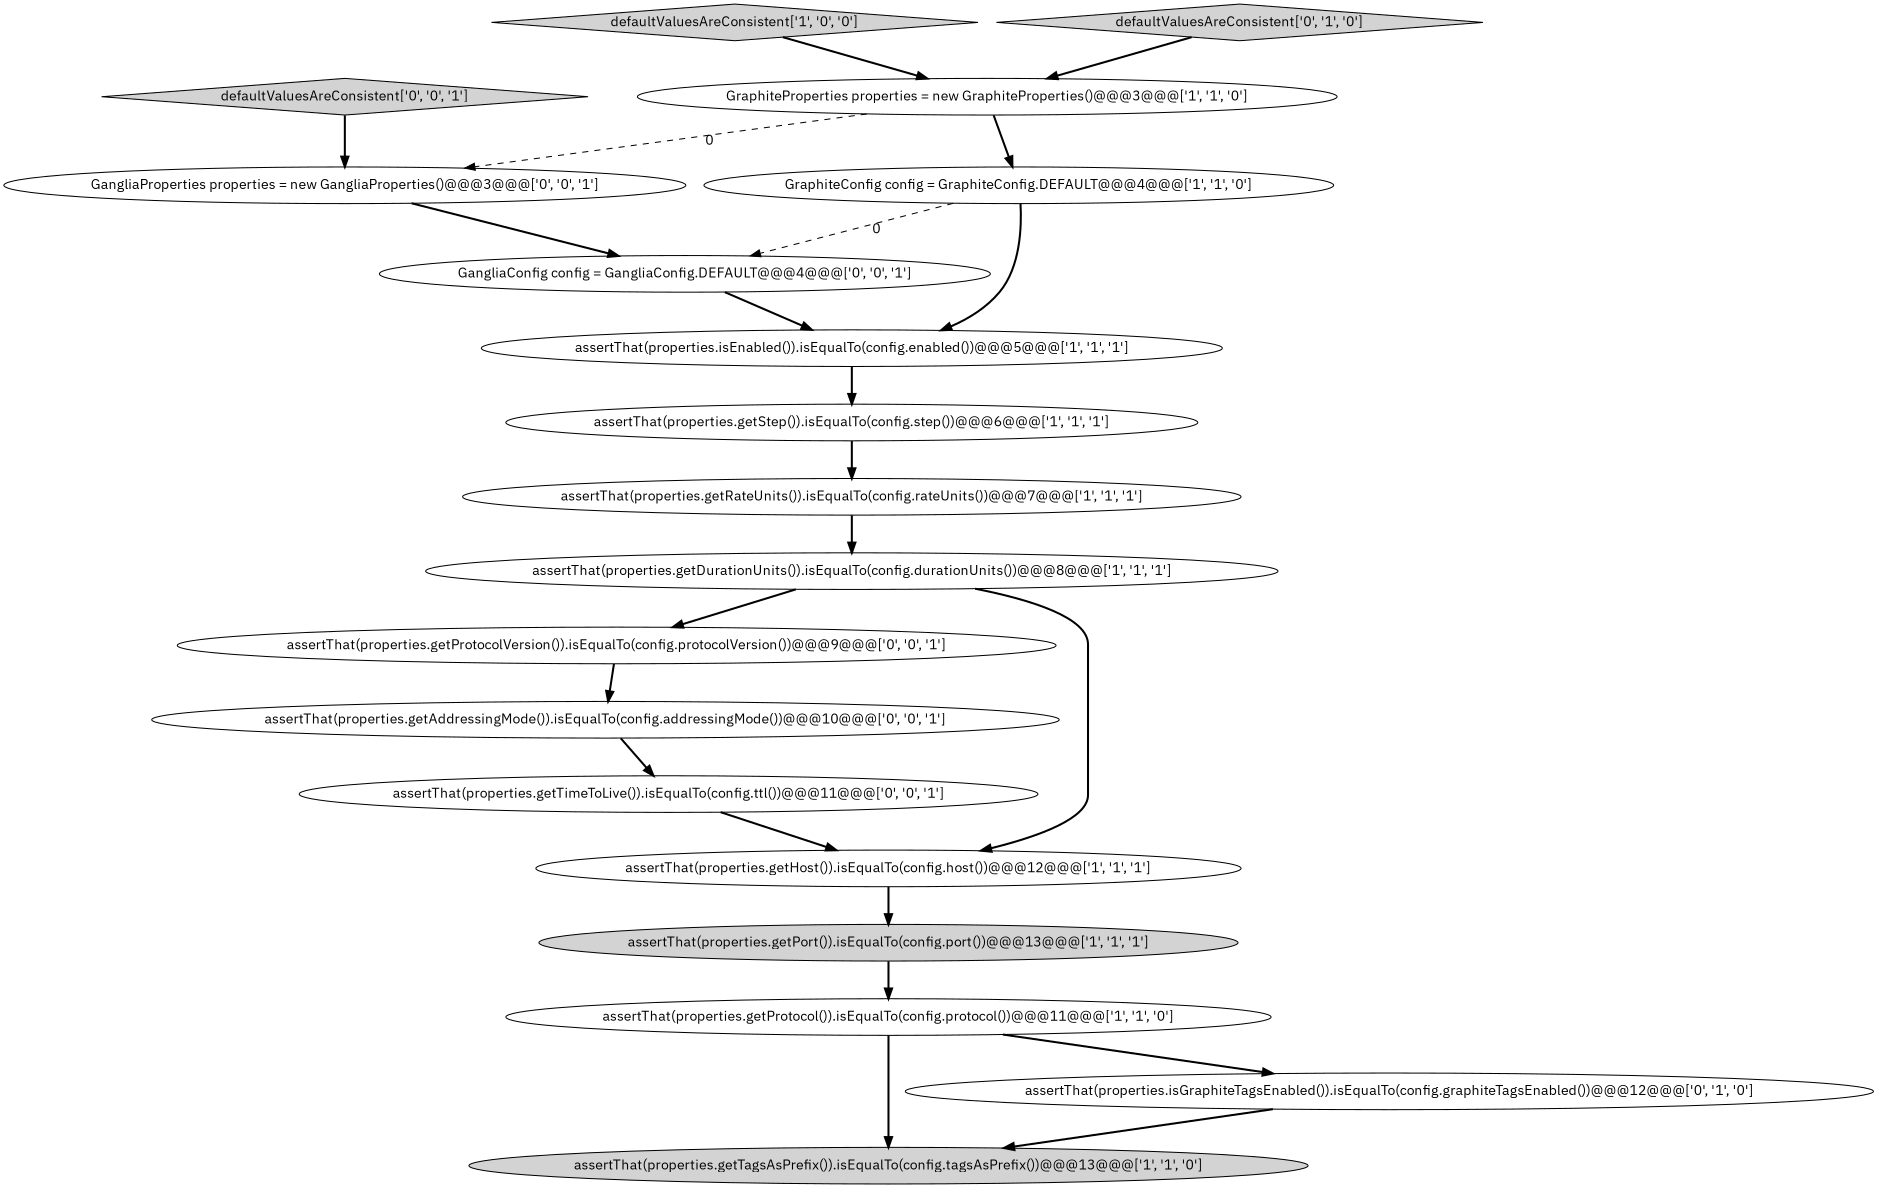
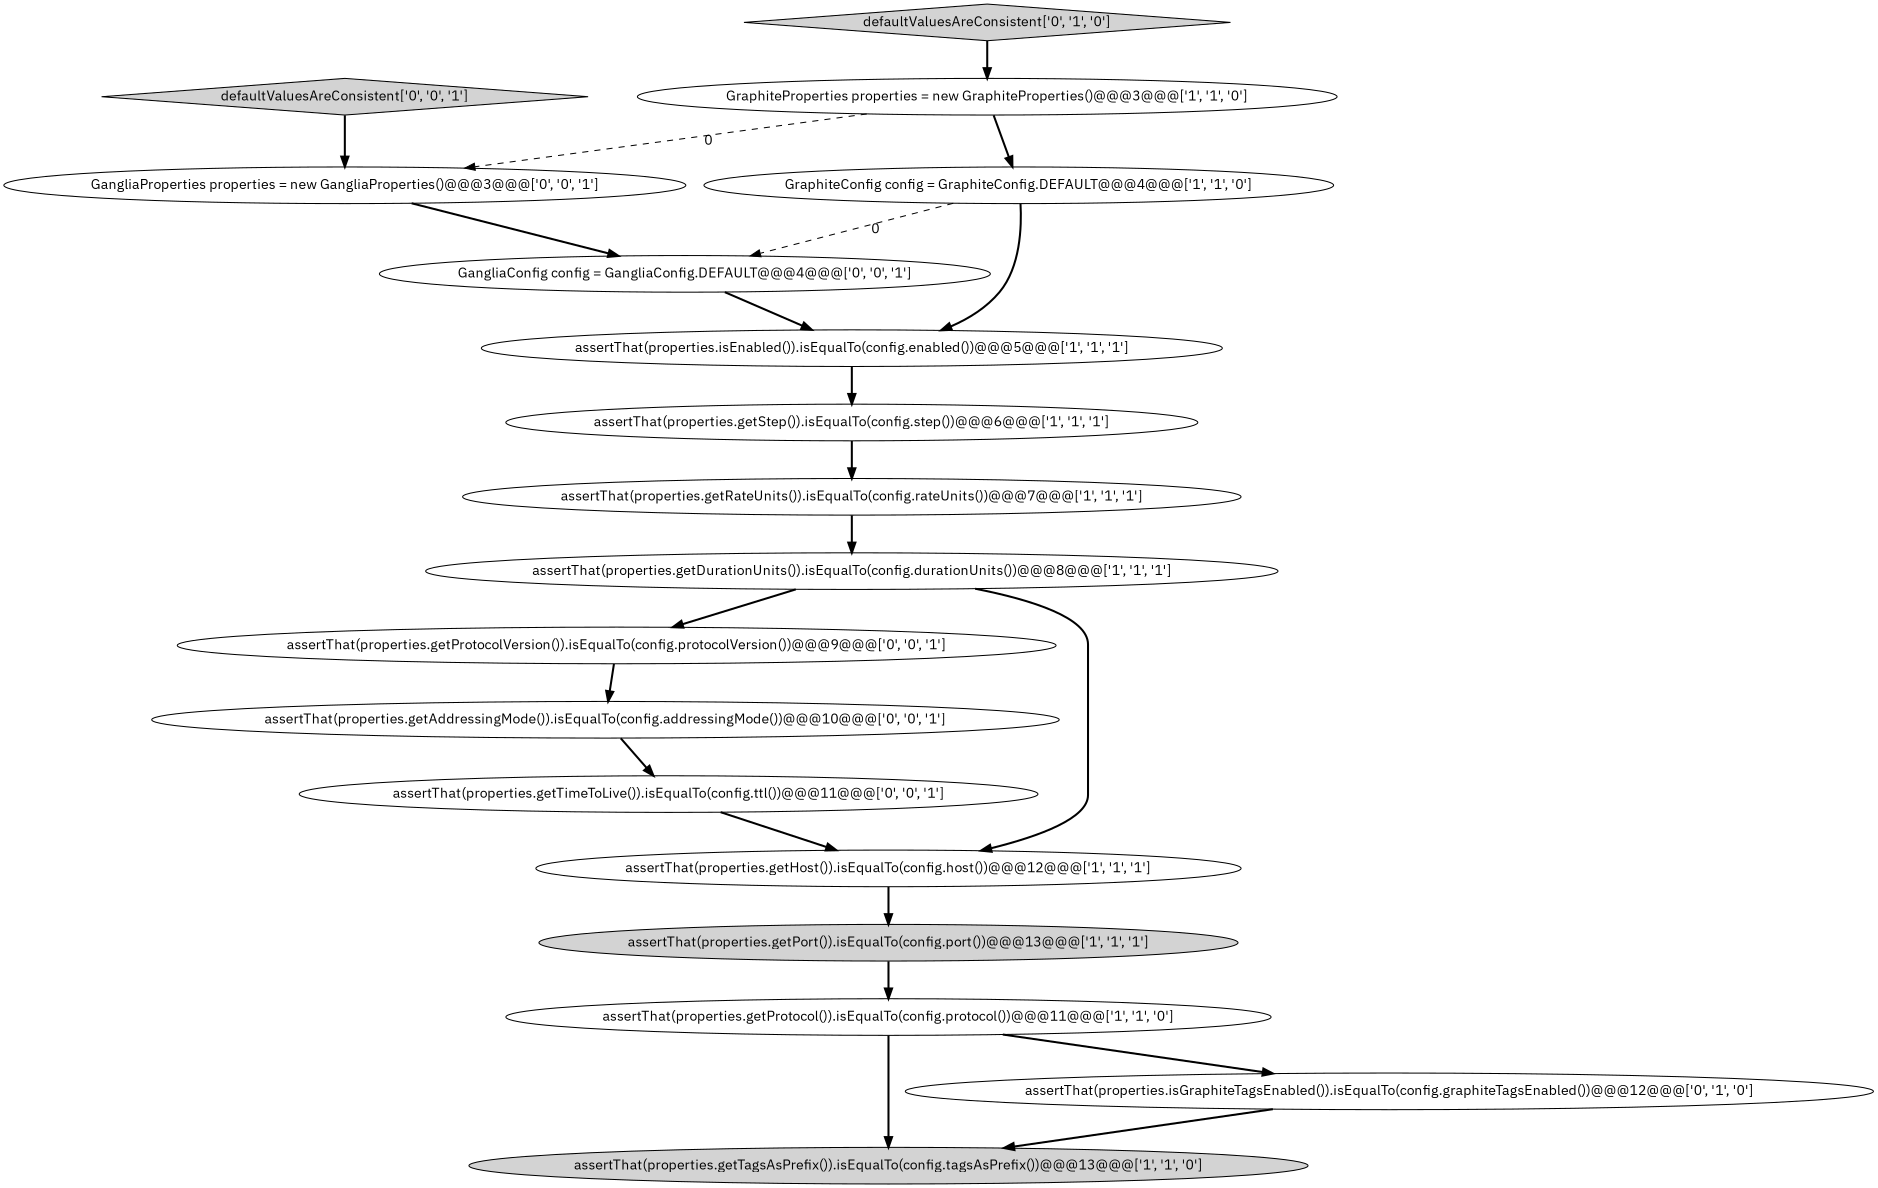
node "defaultValuesAreConsistent['1', '0', '0']": removed
